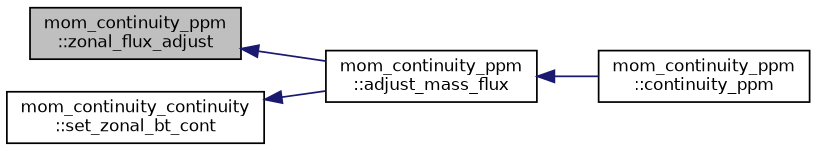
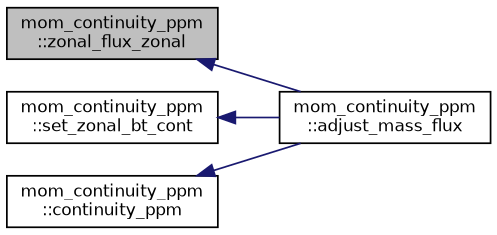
node "mom_continuity_ppm ::zonal_flux_adjust": label "mom_continuity_ppm ::zonal_flux_adjust" -> "mom_continuity_ppm ::zonal_flux_zonal"
edge "mom_continuity_ppm ::continuity_ppm" -> "mom_continuity_ppm ::adjust_mass_flux": reversed
node "mom_continuity_continuity ::set_zonal_bt_cont": label "mom_continuity_continuity ::set_zonal_bt_cont" -> "mom_continuity_ppm ::set_zonal_bt_cont"
